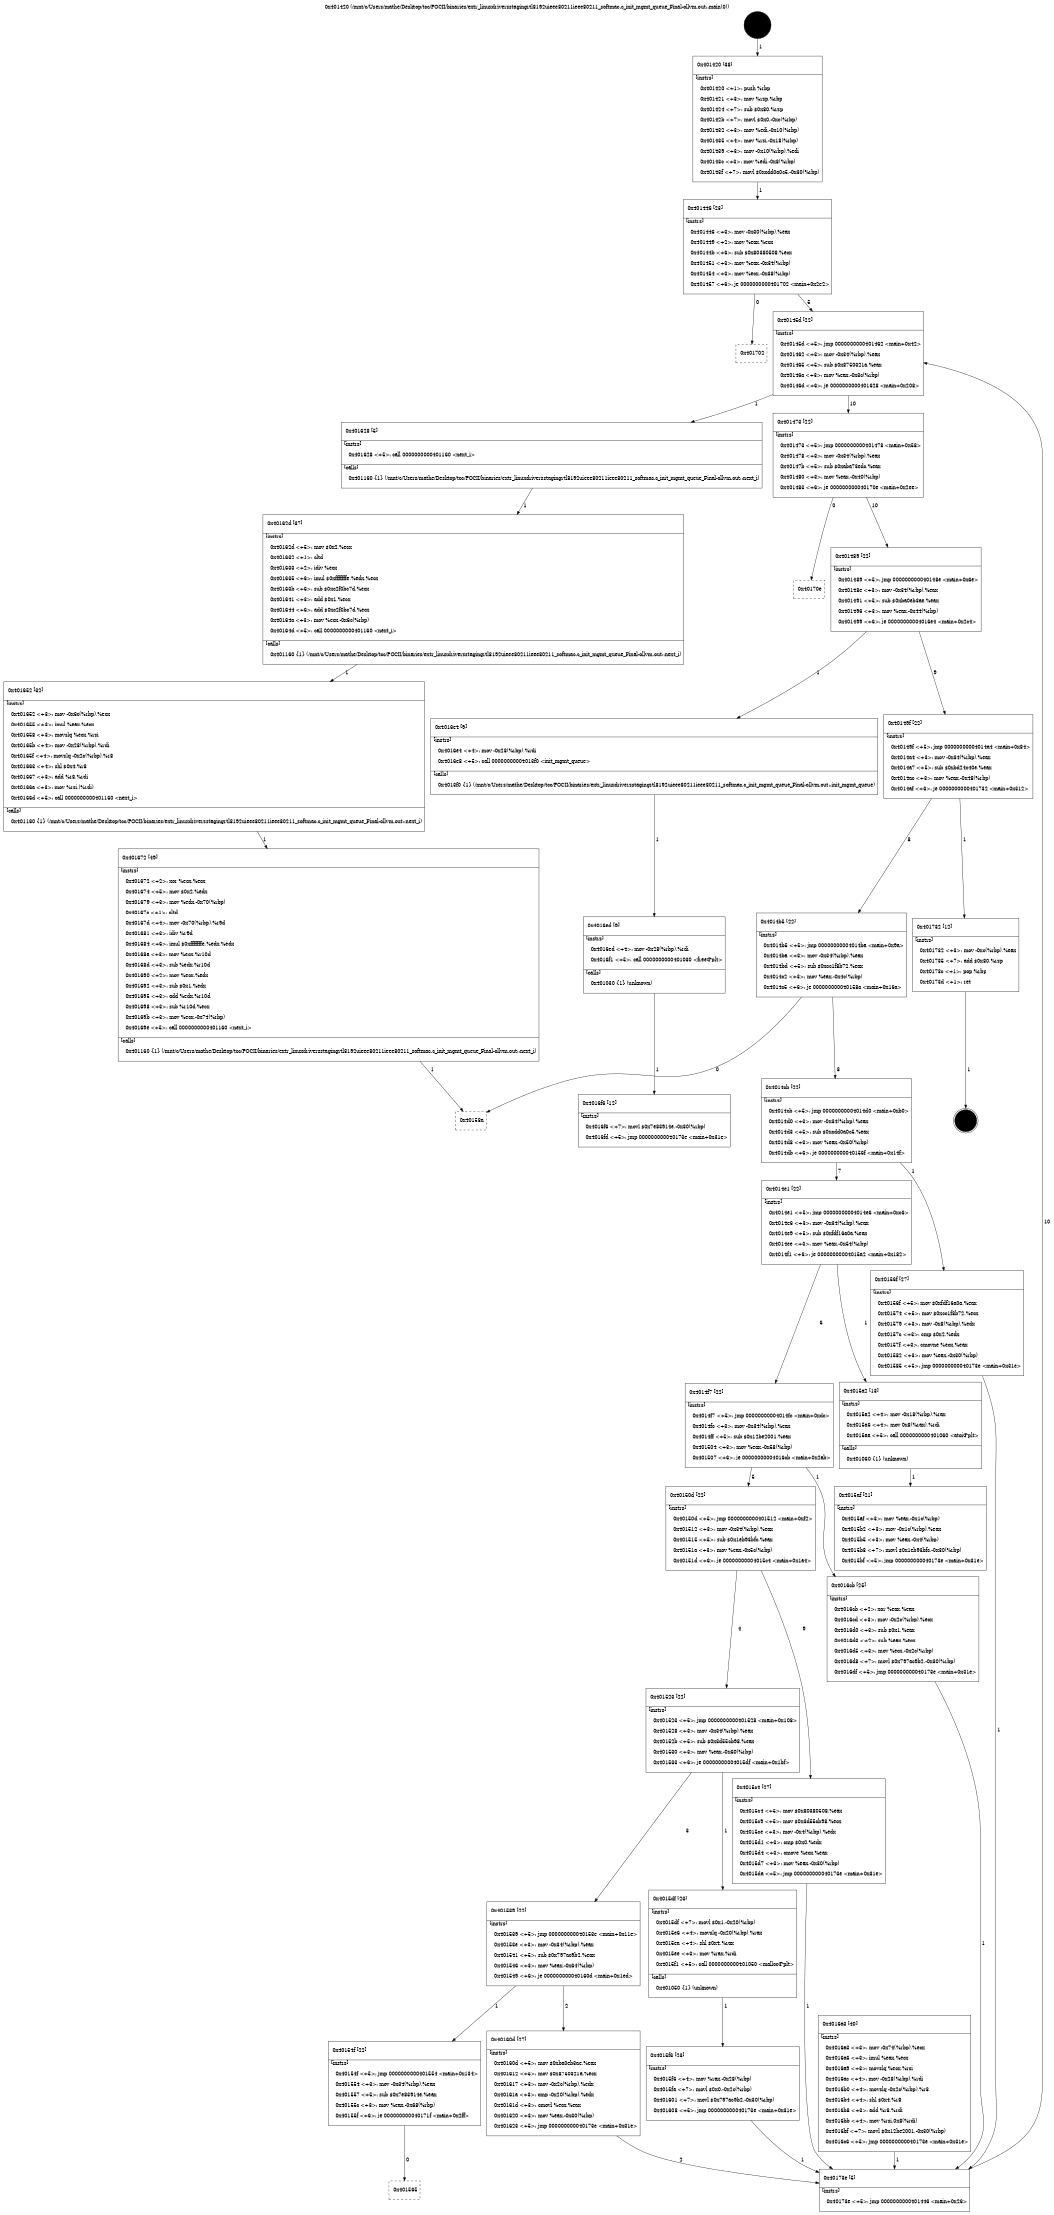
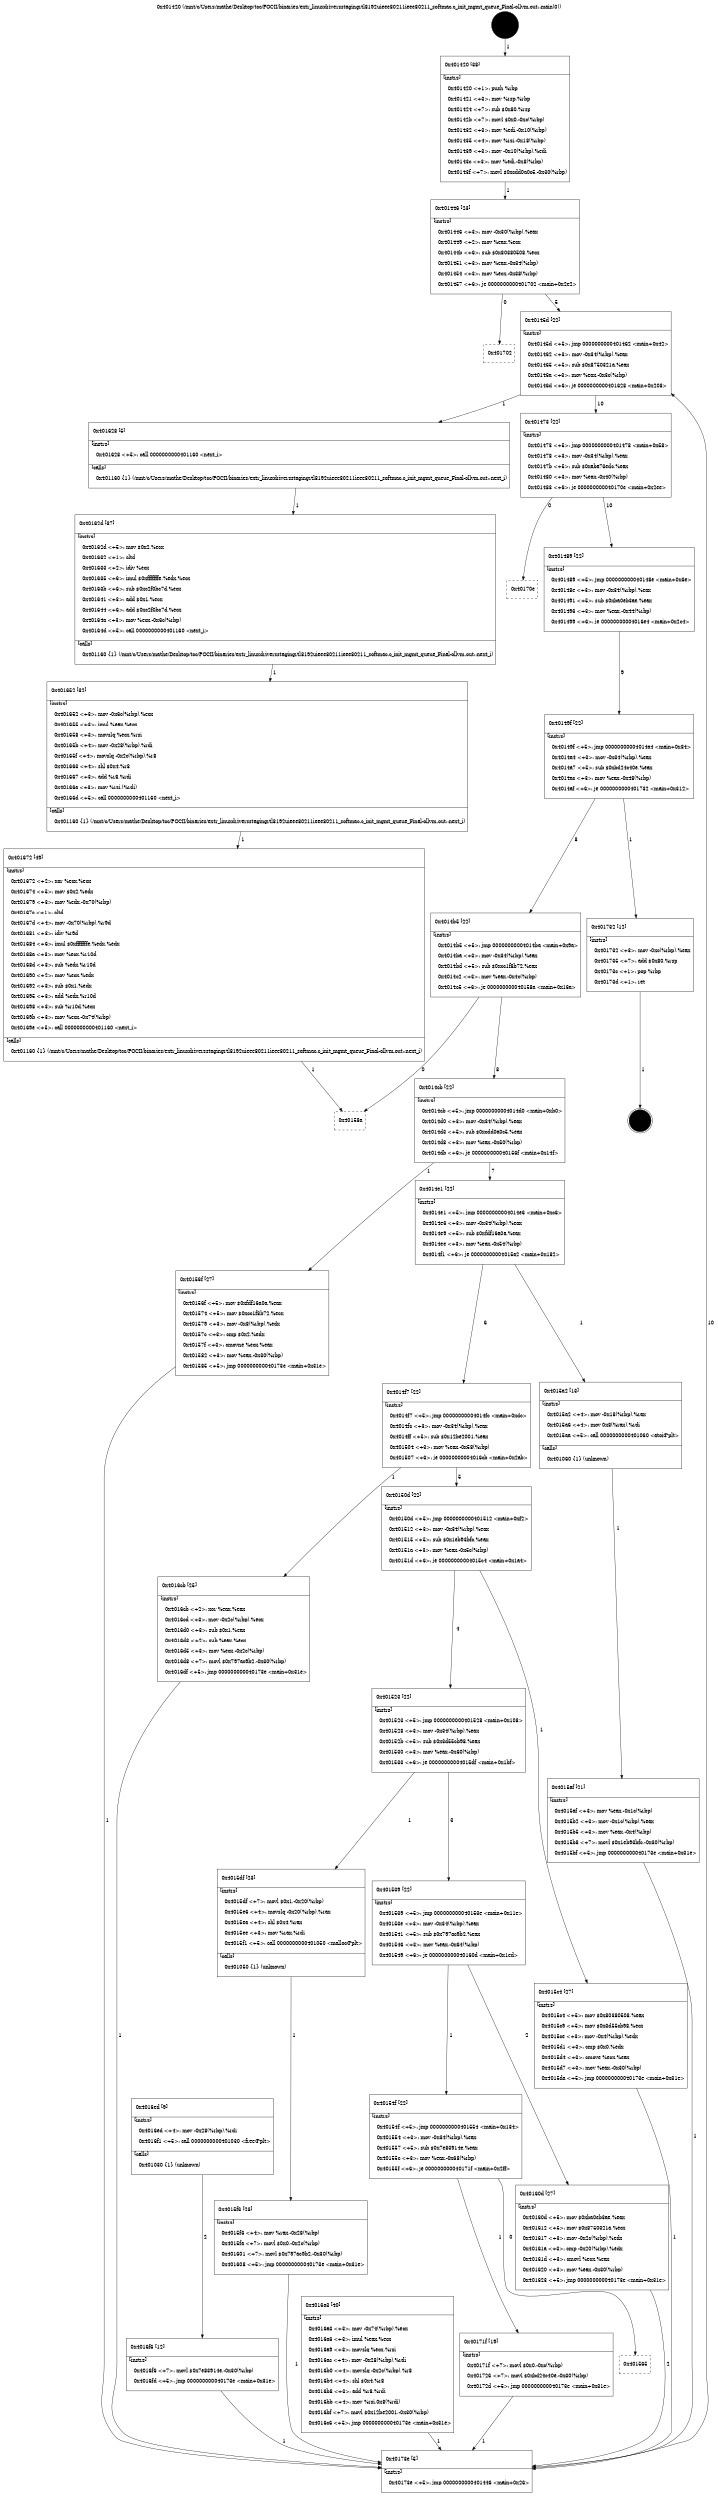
node "0x4016e4 [9]": removed
edge "0x4016ed [9]" -> "0x4016f6 [12]": label " 1" -> " 2"
edge "0x40150d [22]" -> "0x4015c4 [27]": label " 9" -> " 1"
edge "0x4015af [21]" -> "0x40173e [5]": added, label "1"
node "0x40171f [19]": added
edge "0x4016f6 [12]" -> "0x40173e [5]": added, label "1"
